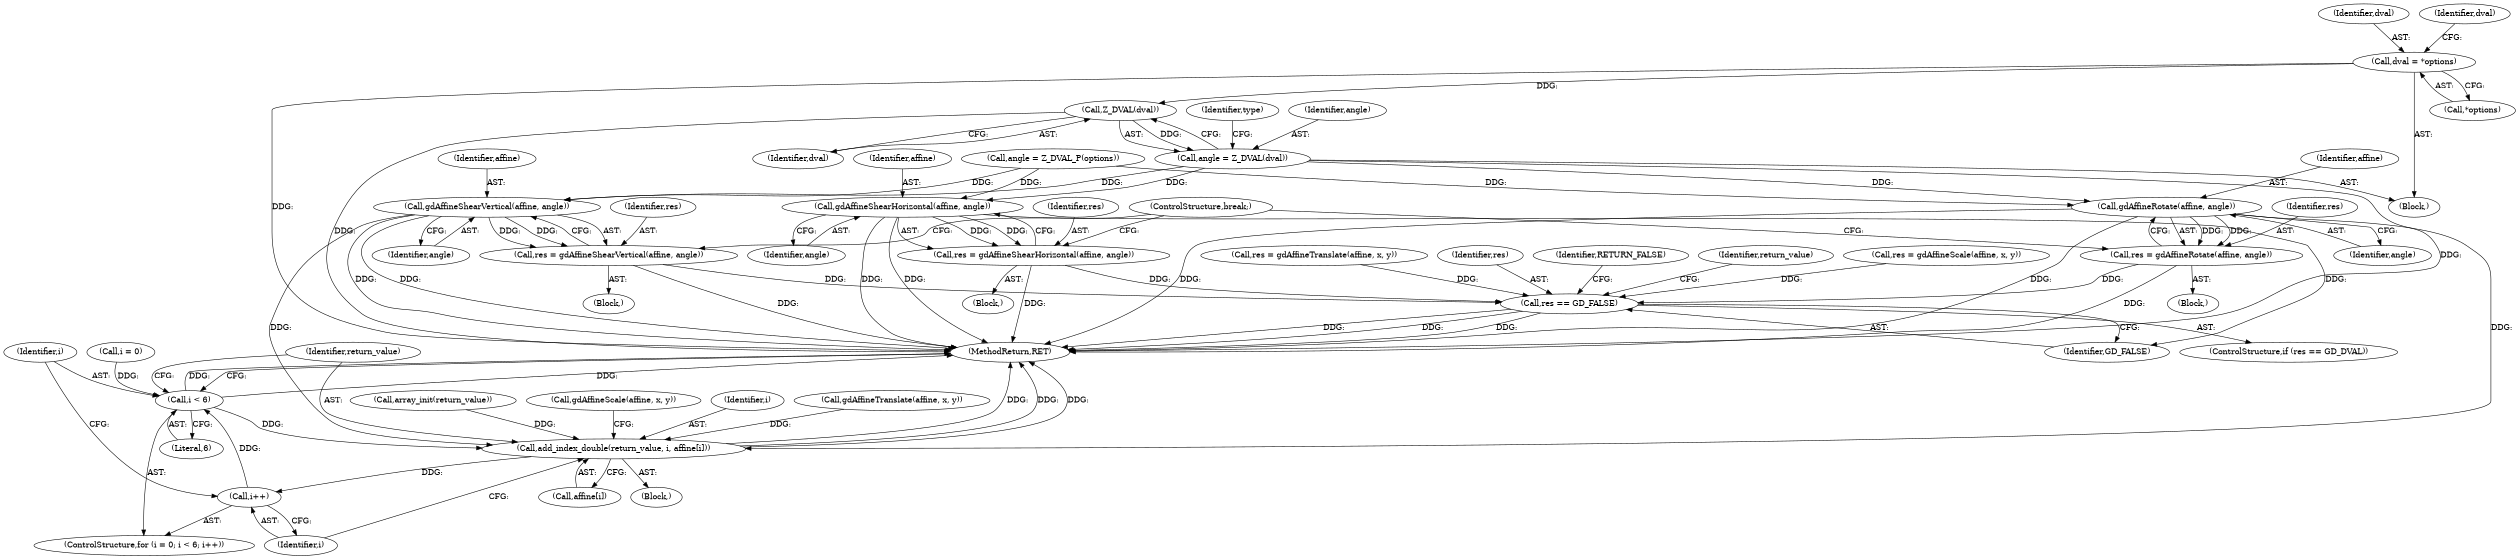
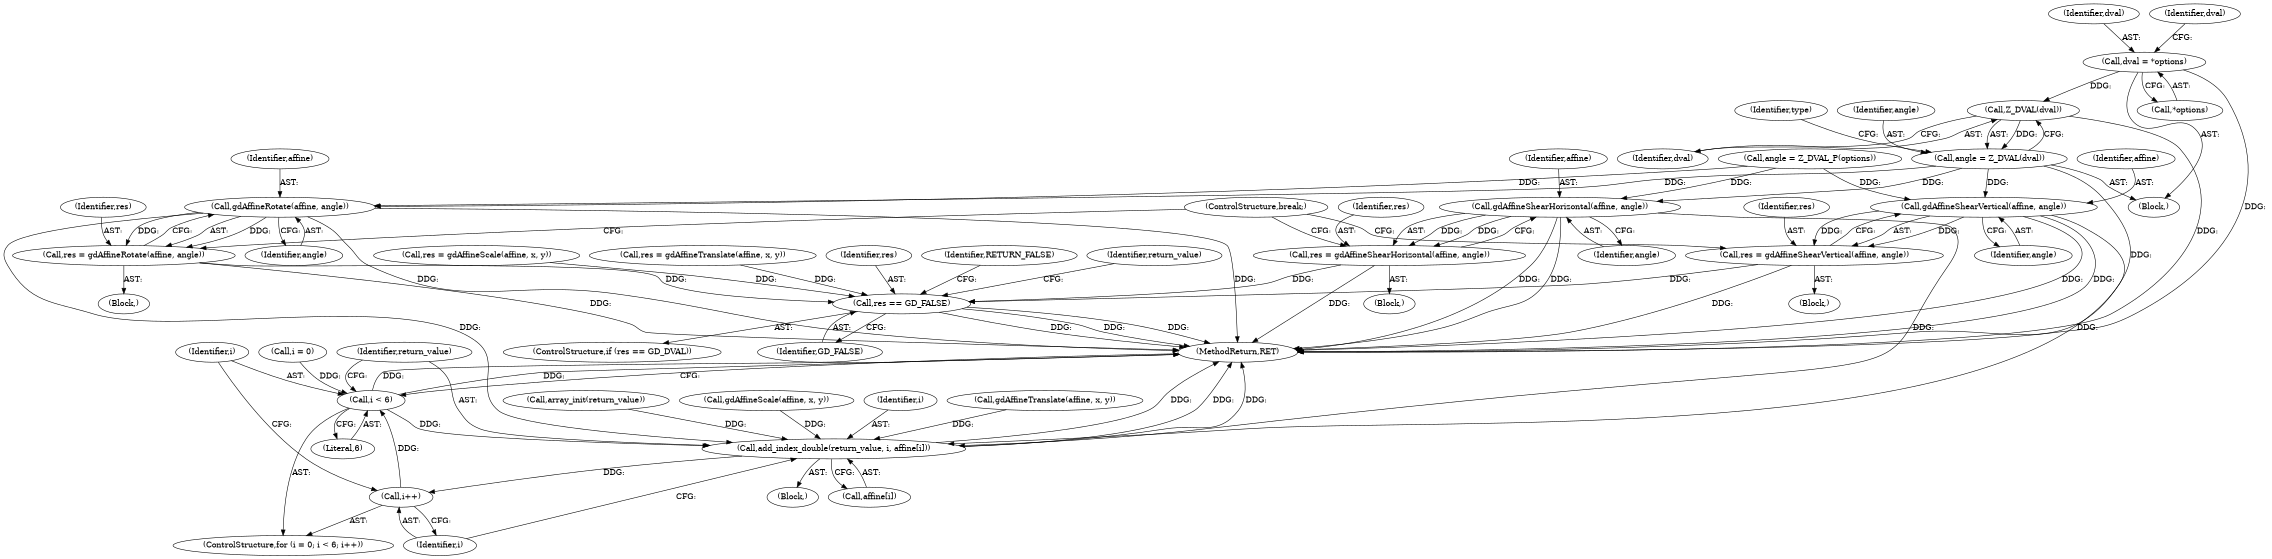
edge "(Call,gdAffineShearHorizontal(affine, angle))" -> "(Identifier,GD_FALSE)": now "(Call,gdAffineShearHorizontal(affine, angle))" -> "(Call,add_index_double(return_value, i, affine[i]))"
edge "(Call,gdAffineScale(affine, x, y))" -> "(Call,add_index_double(return_value, i, affine[i]))": label "CFG: " -> "DDG: "
